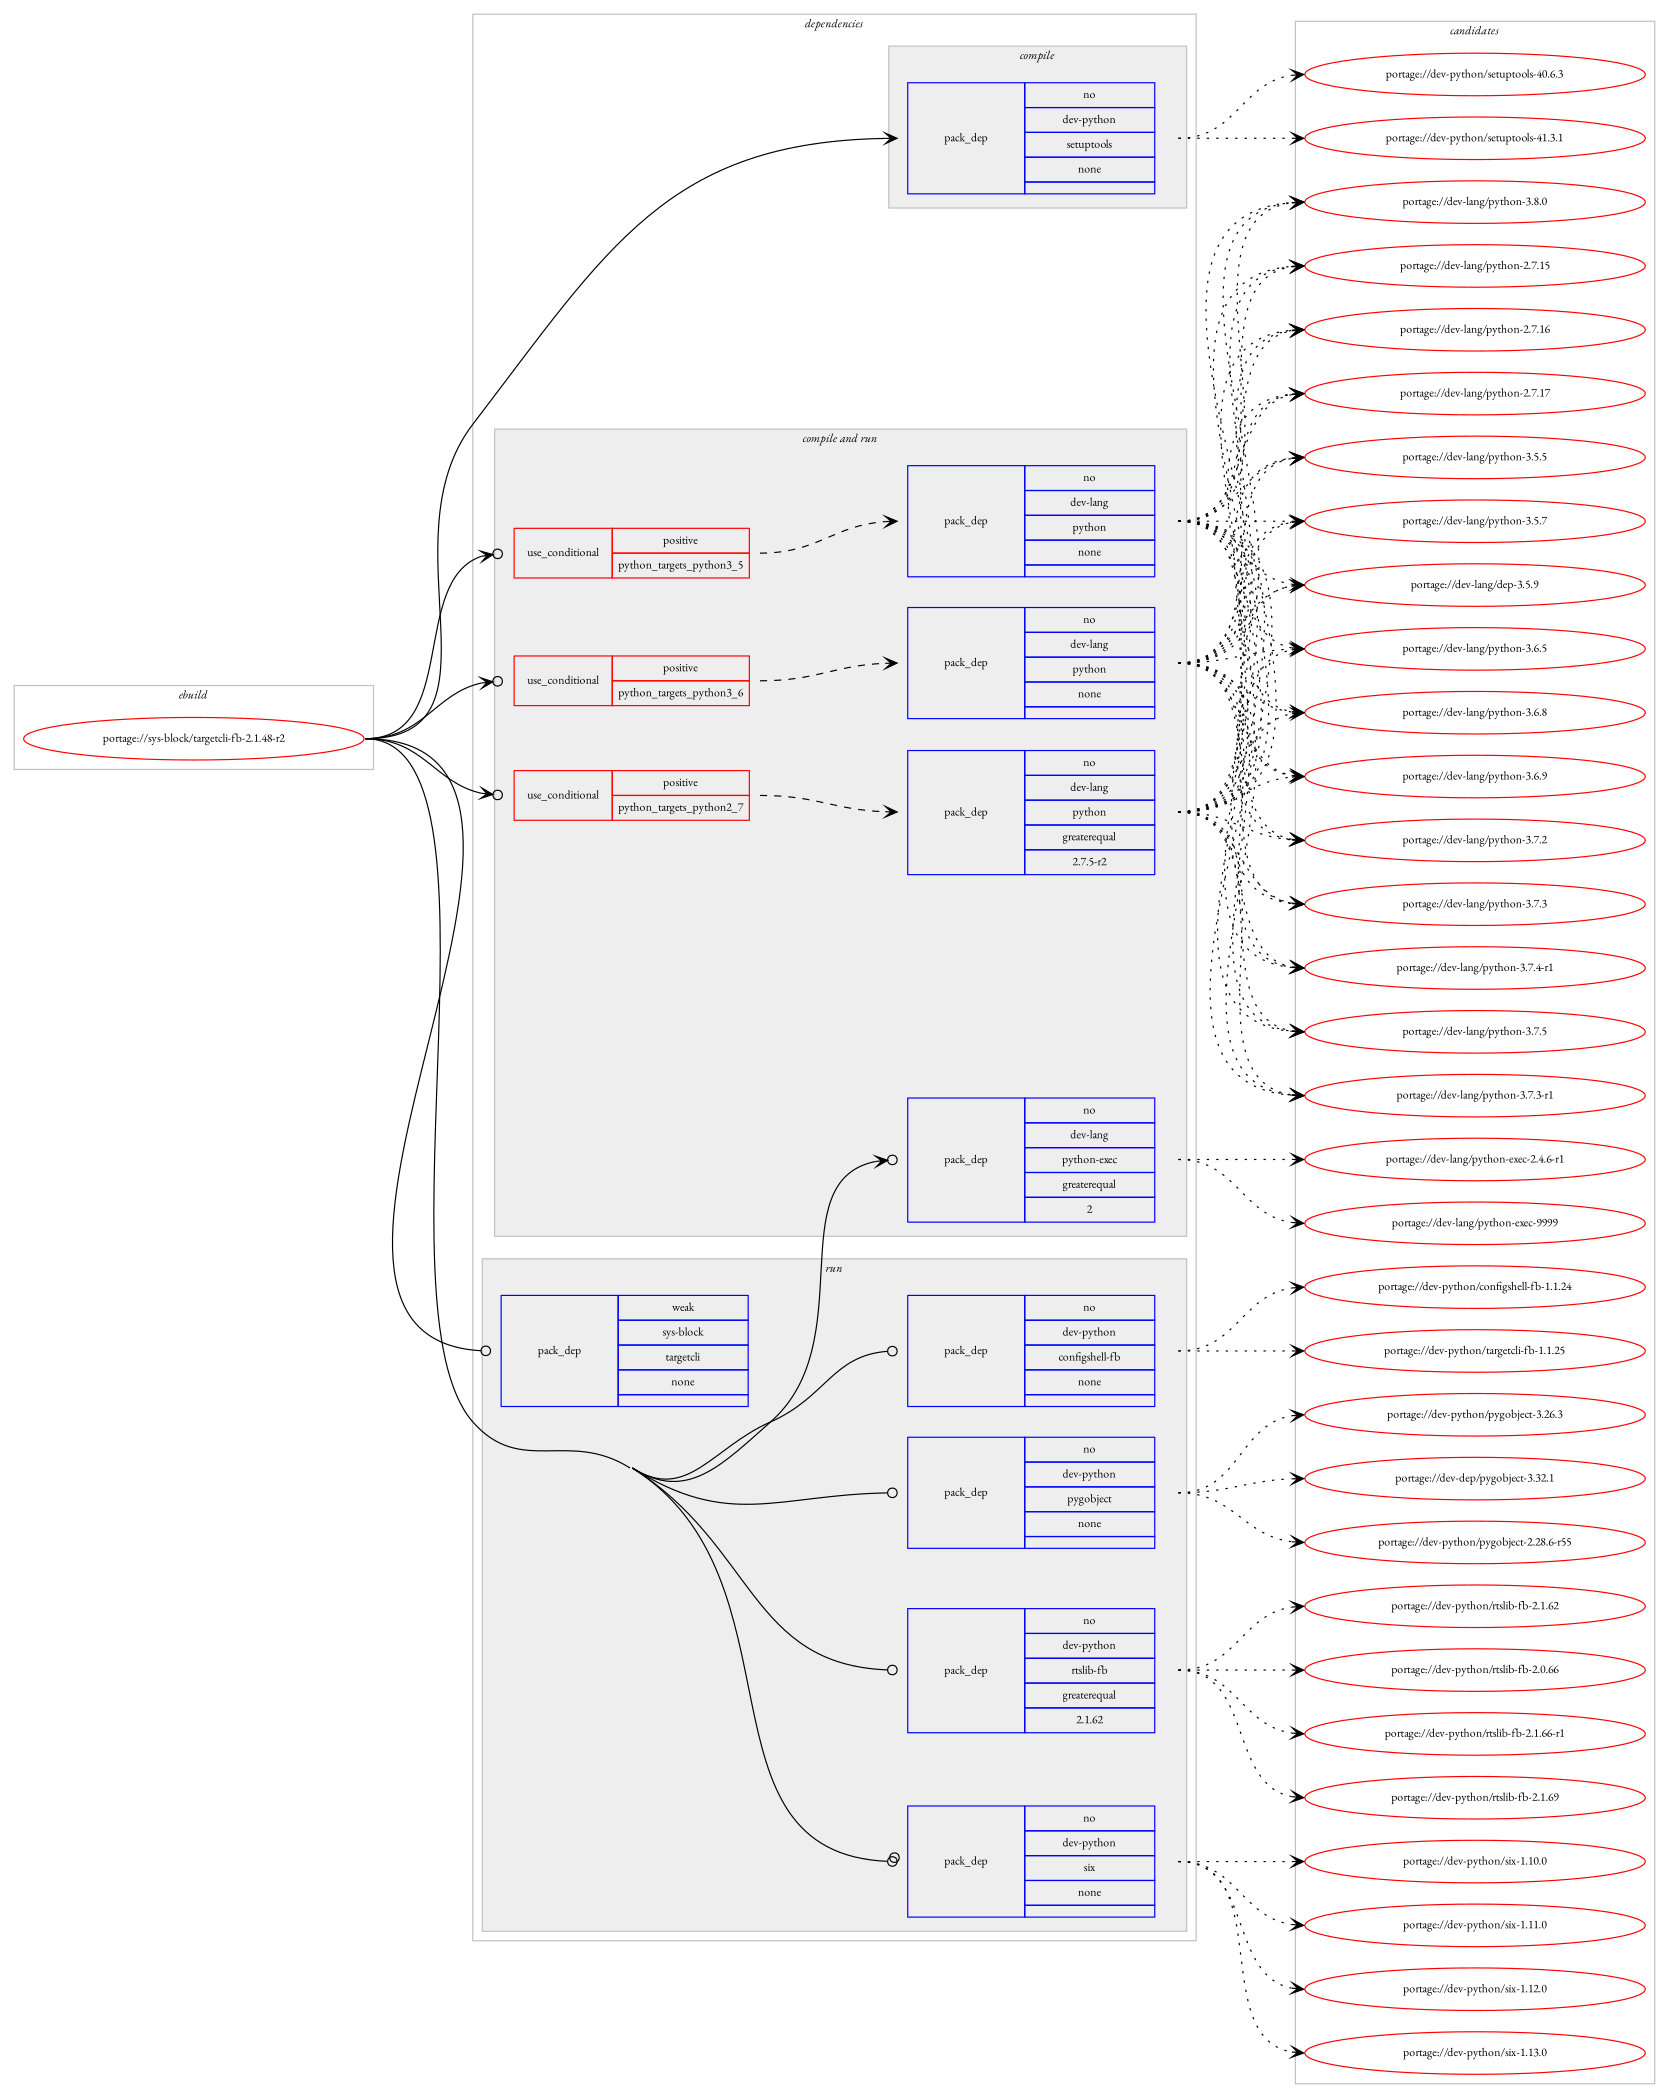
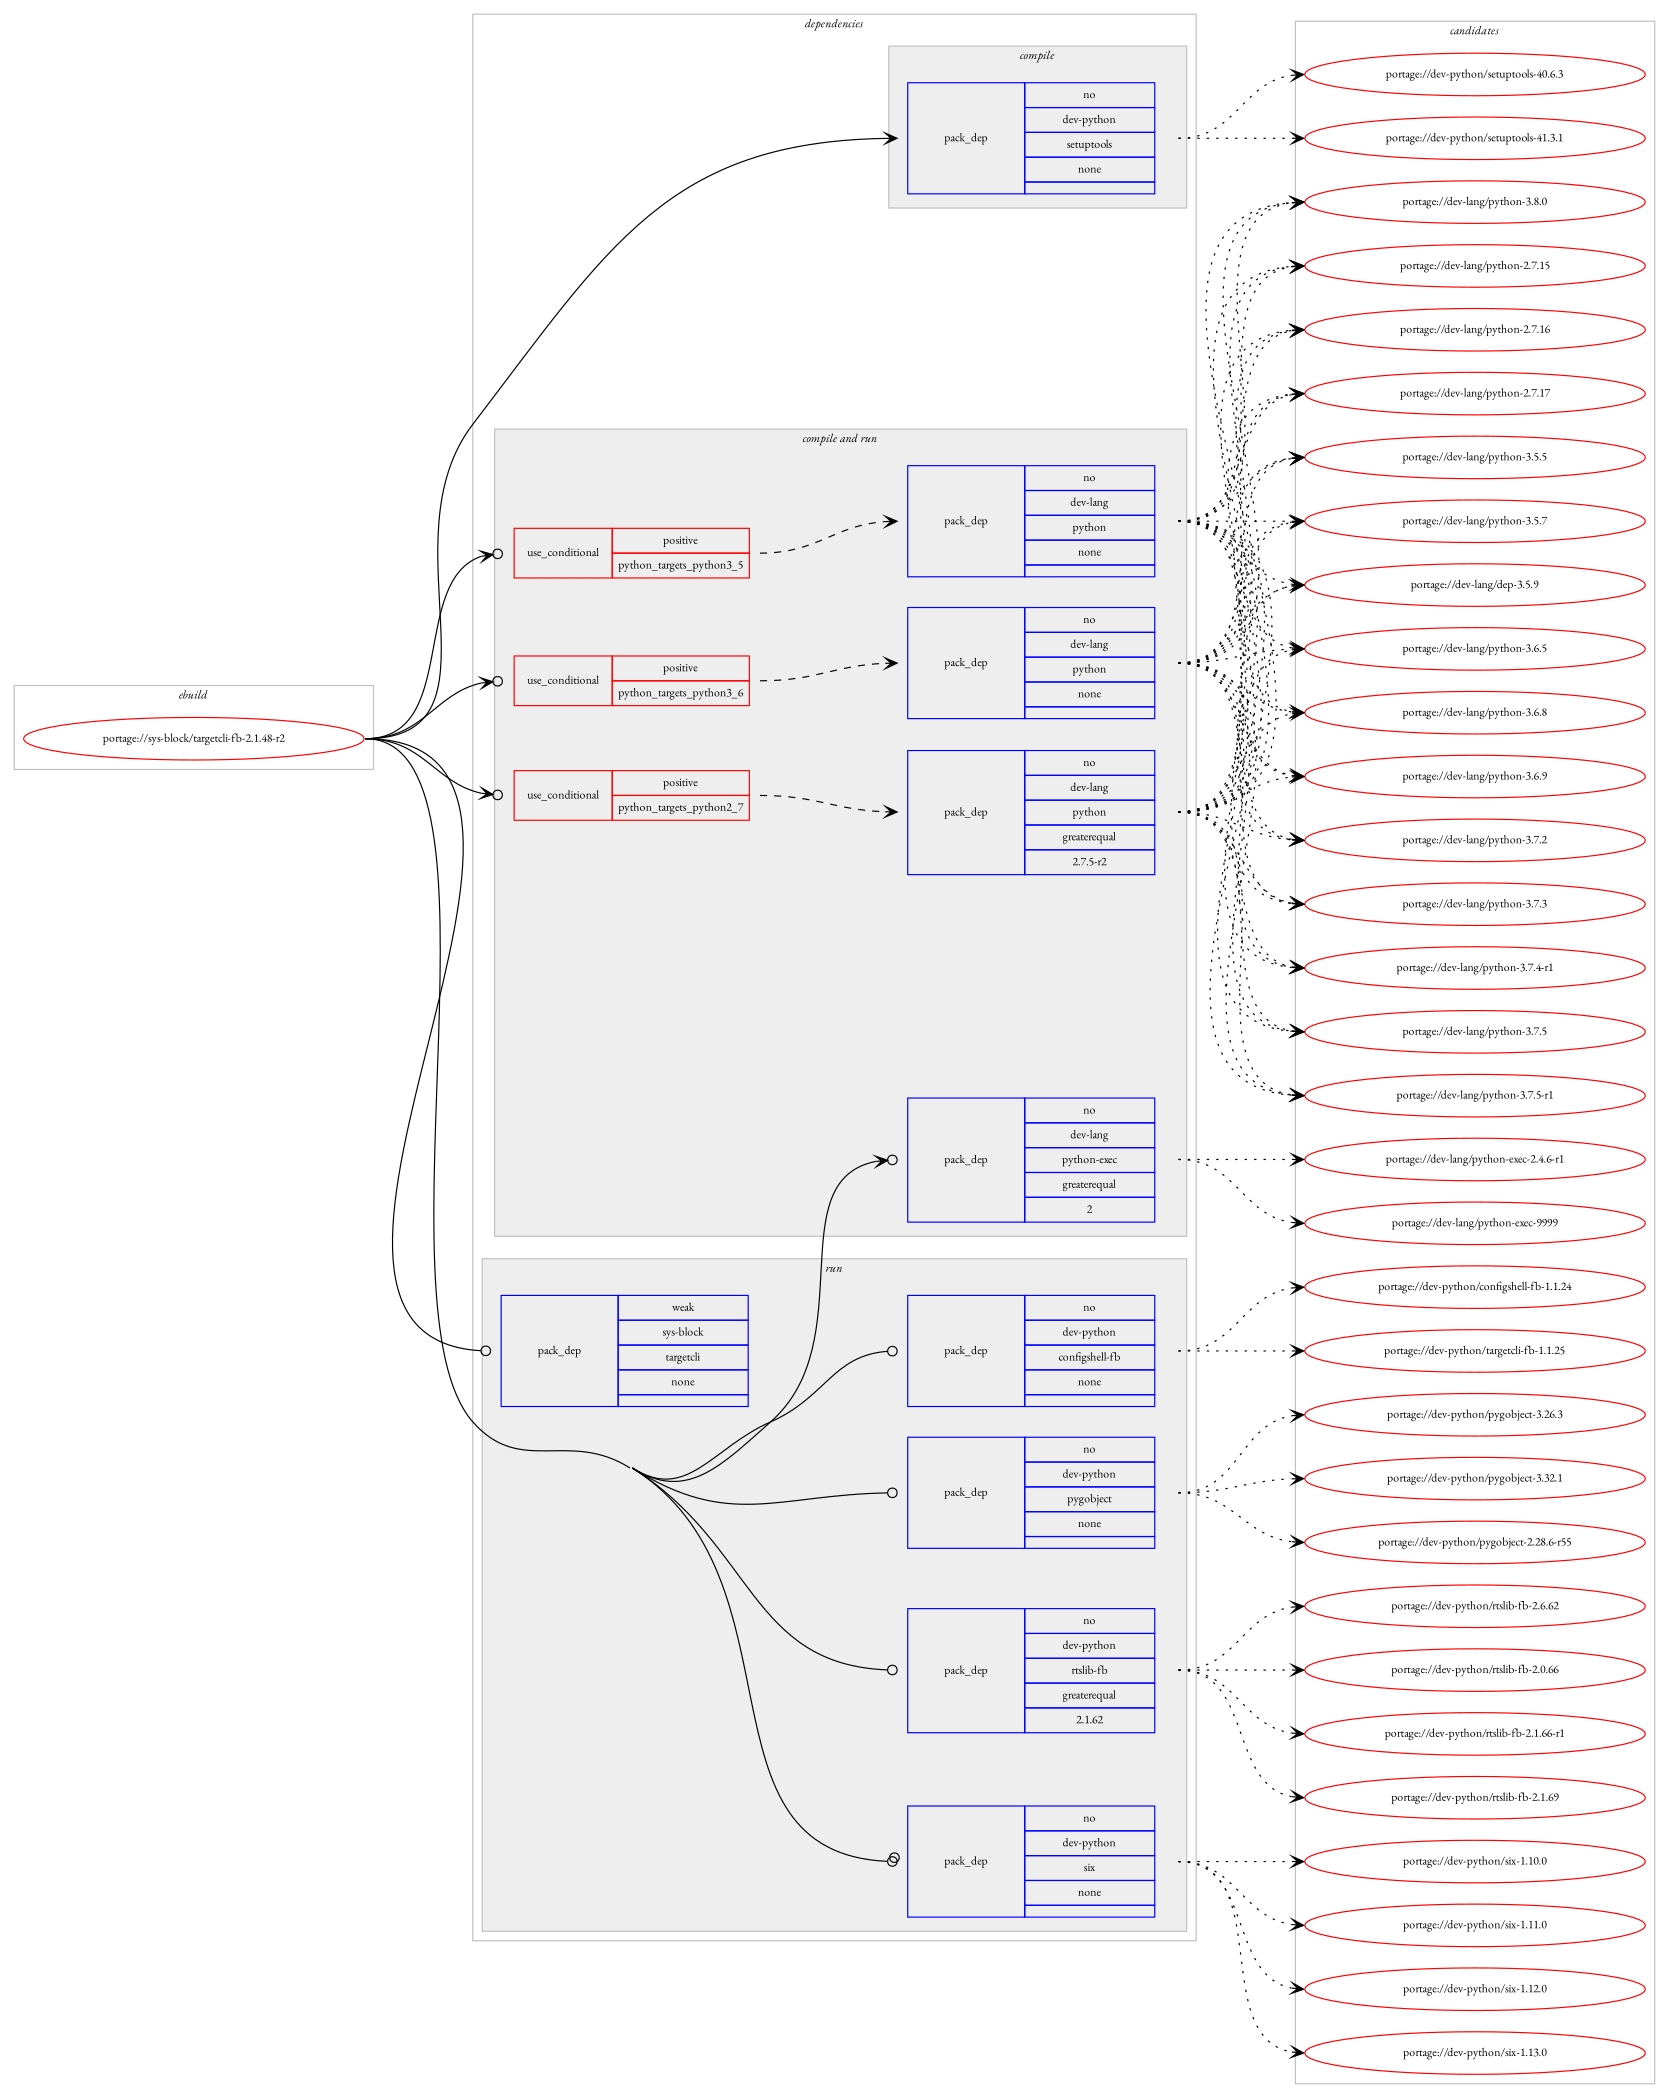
node "portage://dev-lang/python-3.7.3-r1": label "portage://dev-lang/python-3.7.3-r1" -> "portage://dev-lang/python-3.7.5-r1"
node "portage://dev-dep/pygobject-3.32.1": label "portage://dev-dep/pygobject-3.32.1" -> "portage://dev-python/pygobject-3.32.1"
node "portage://dev-python/rtslib-fb-2.1.62": label "portage://dev-python/rtslib-fb-2.1.62" -> "portage://dev-python/rtslib-fb-2.6.62"
